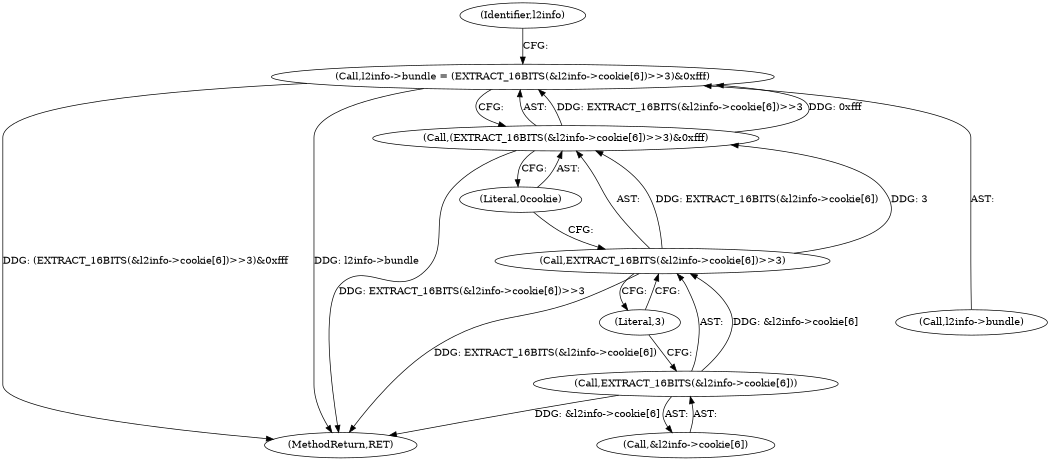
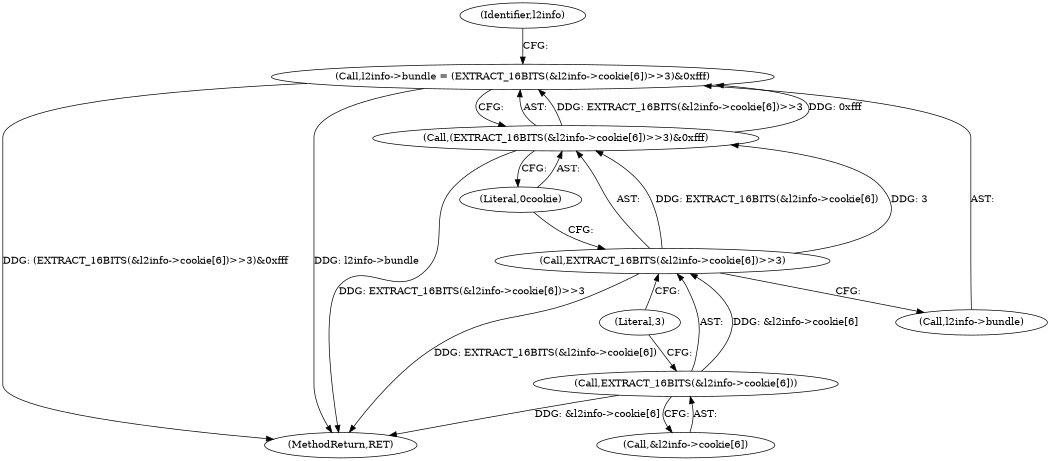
edge "(Call,EXTRACT_16BITS(&l2info->cookie[6])>>3)" -> "(Literal,3)": now "(Call,EXTRACT_16BITS(&l2info->cookie[6])>>3)" -> "(Call,l2info->bundle)"
edge "(Call,EXTRACT_16BITS(&l2info->cookie[6]))" -> "(Call,&l2info->cookie[6])": label "AST: " -> "CFG: "
